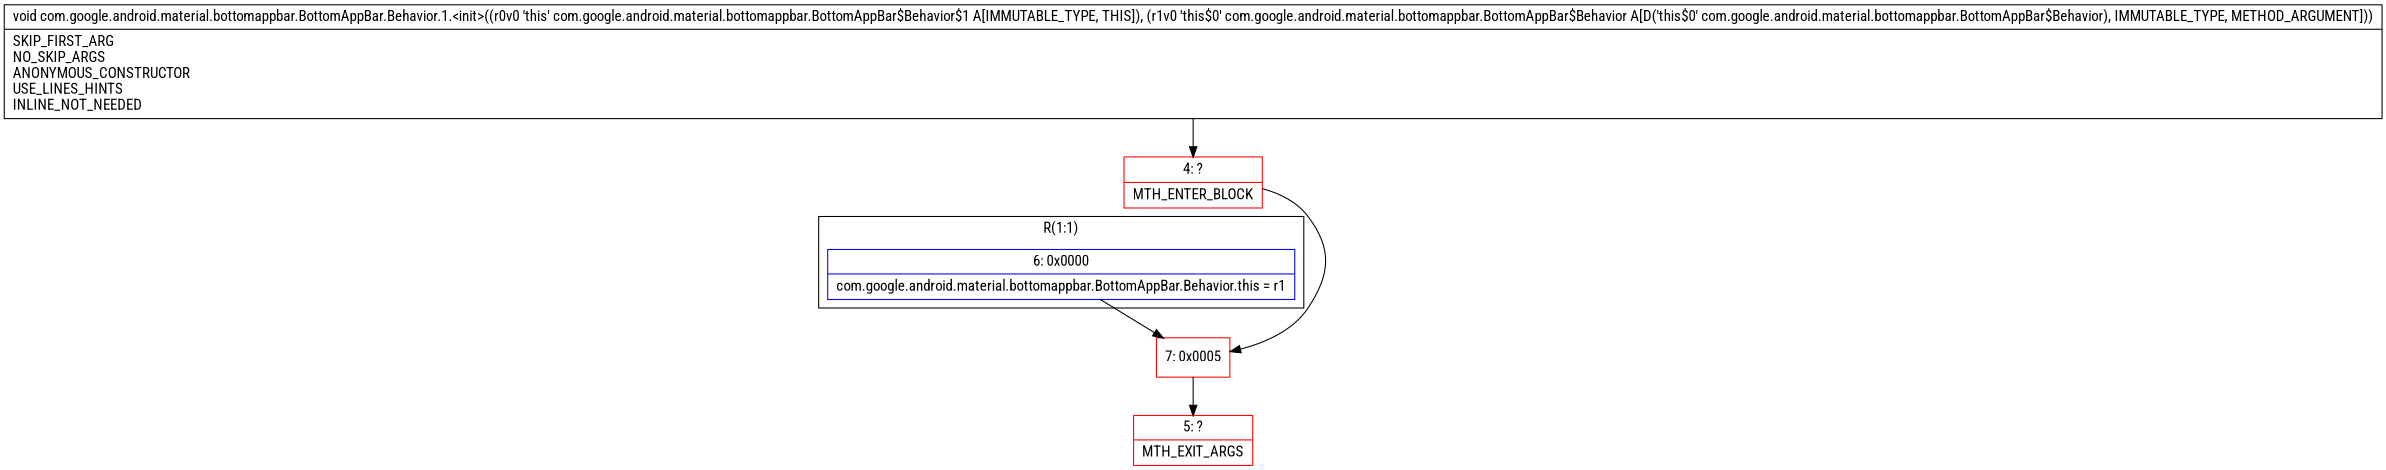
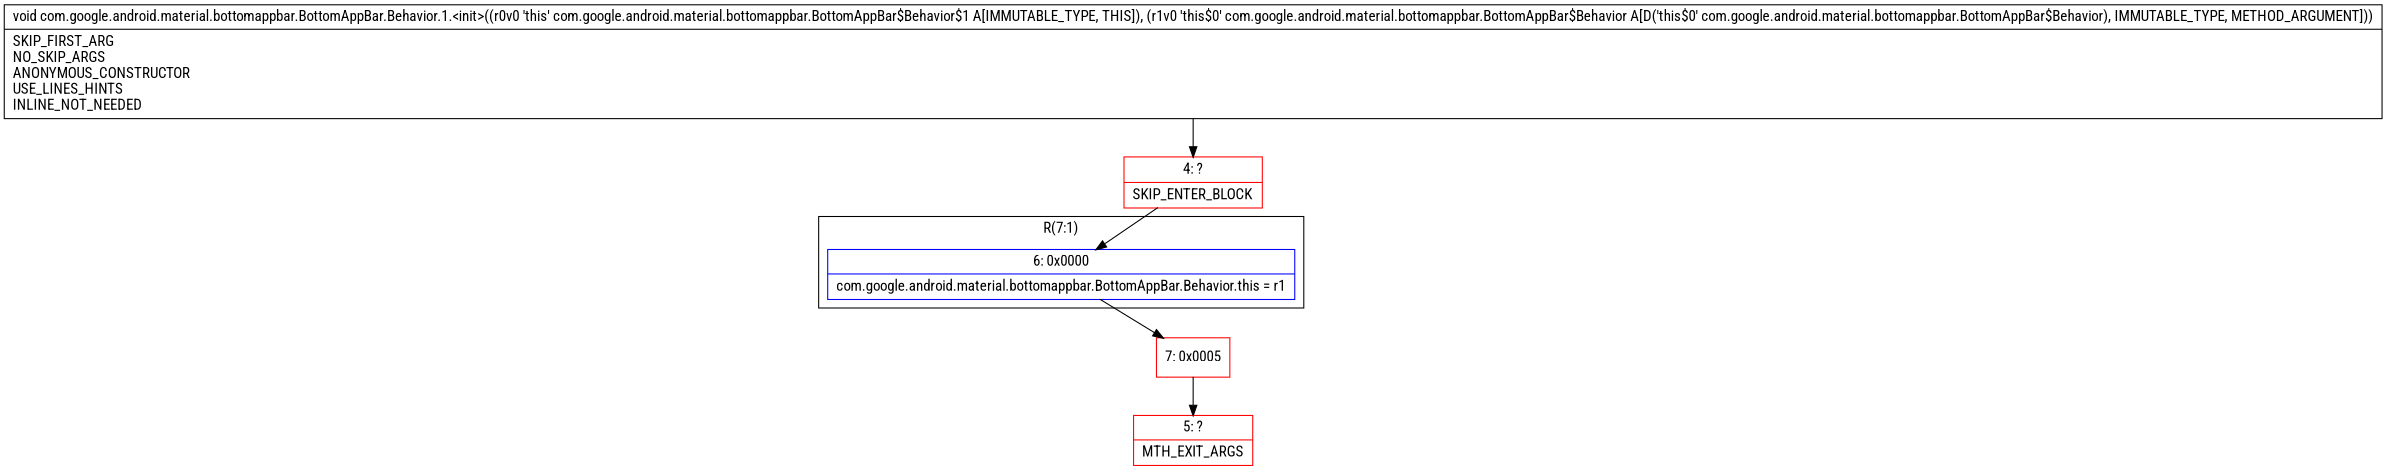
node "4: ?": text "MTH_ENTER_BLOCK" -> "SKIP_ENTER_BLOCK"
cluster "R(1:1)": label "R(1:1)" -> "R(7:1)"
edge "4: ?" -> "7: 0x0005": now "4: ?" -> "6: 0x0000"
